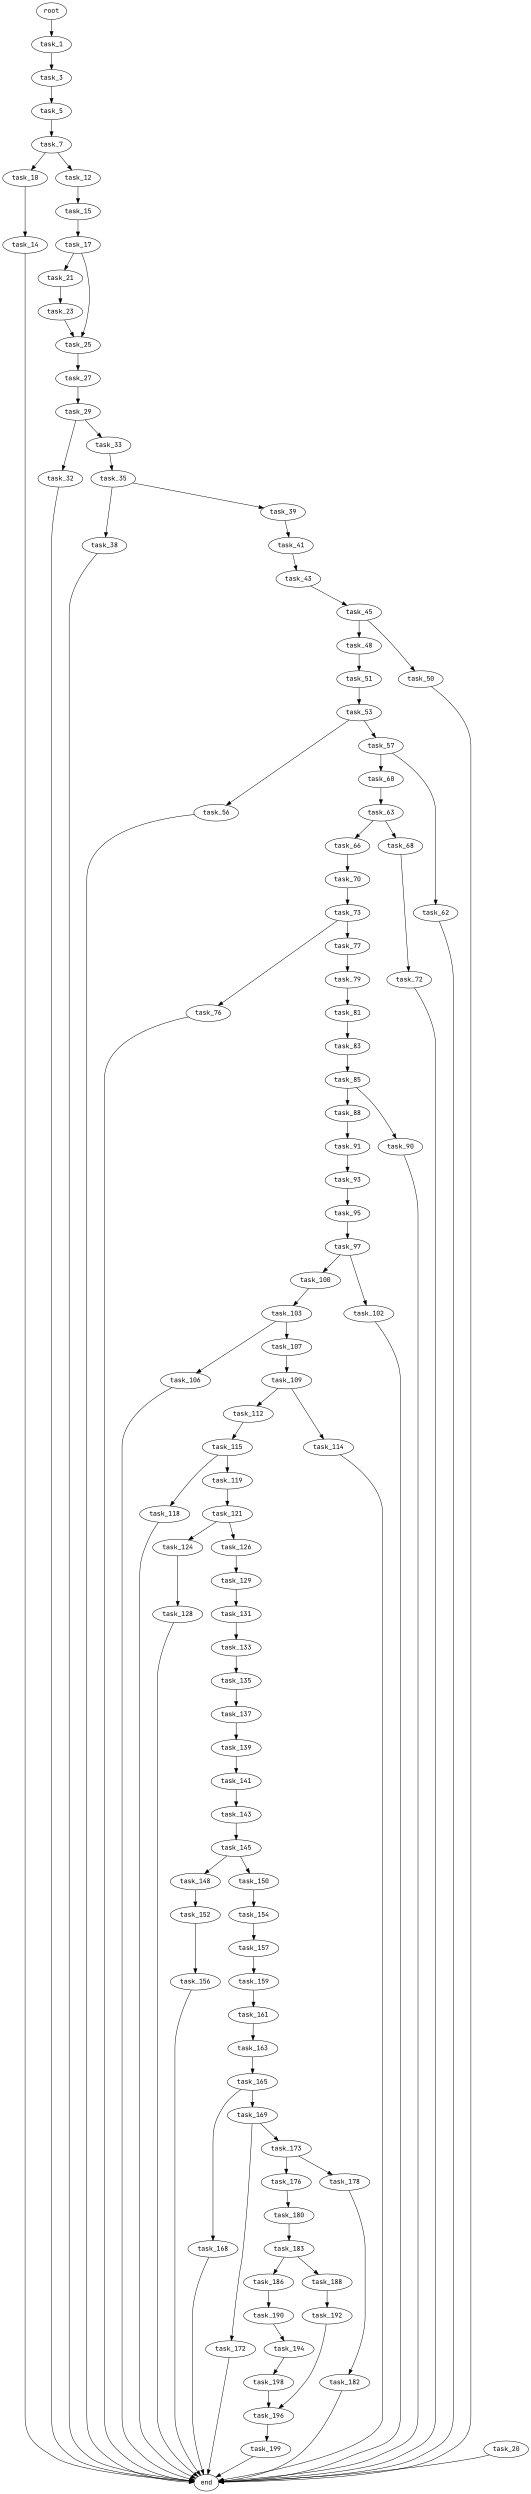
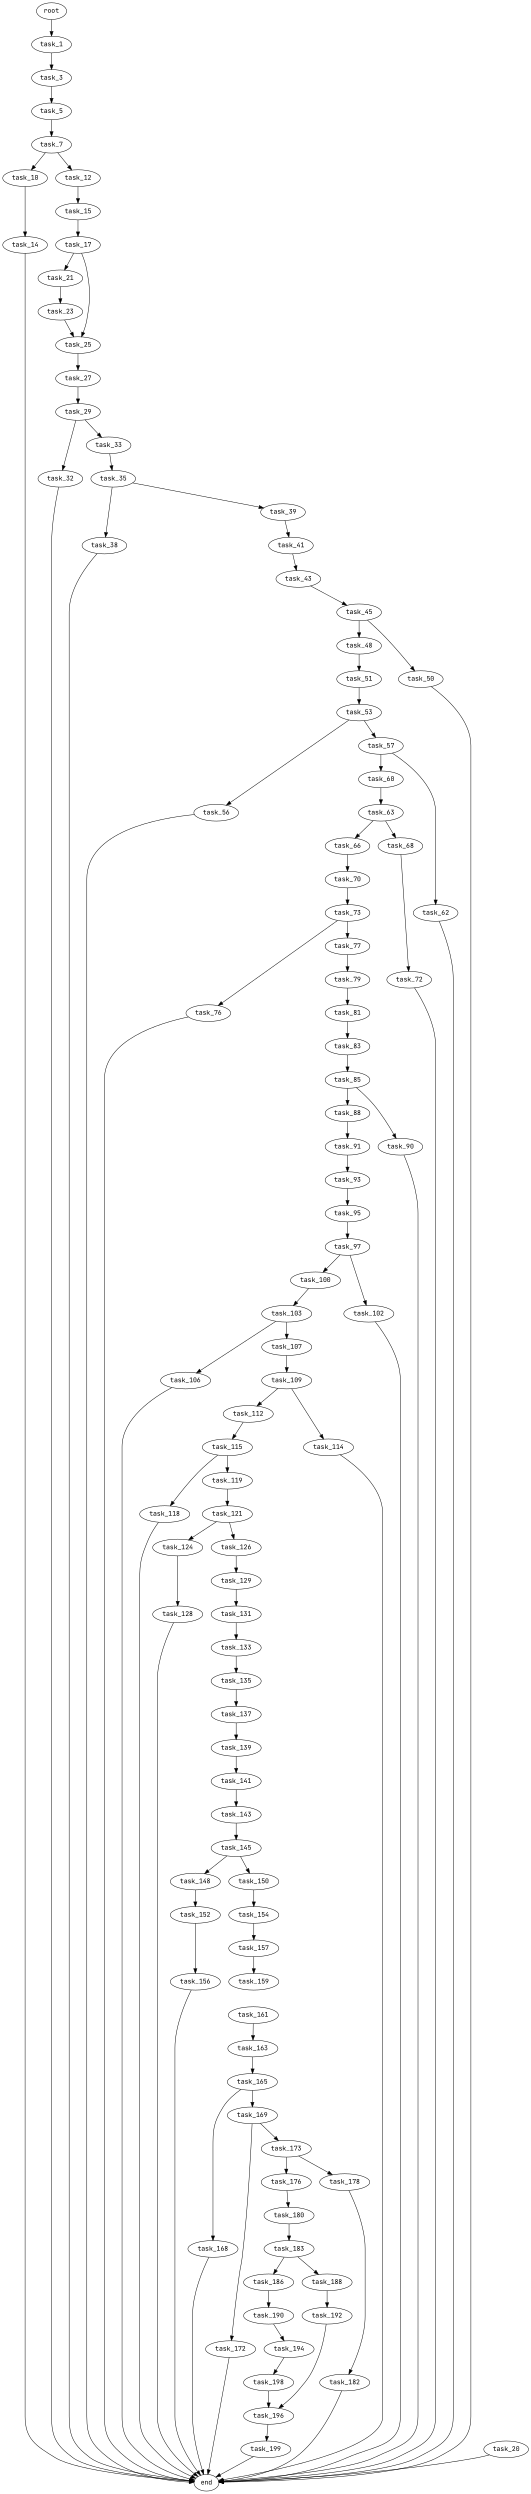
edge "task_159" -> "task_161": removed
